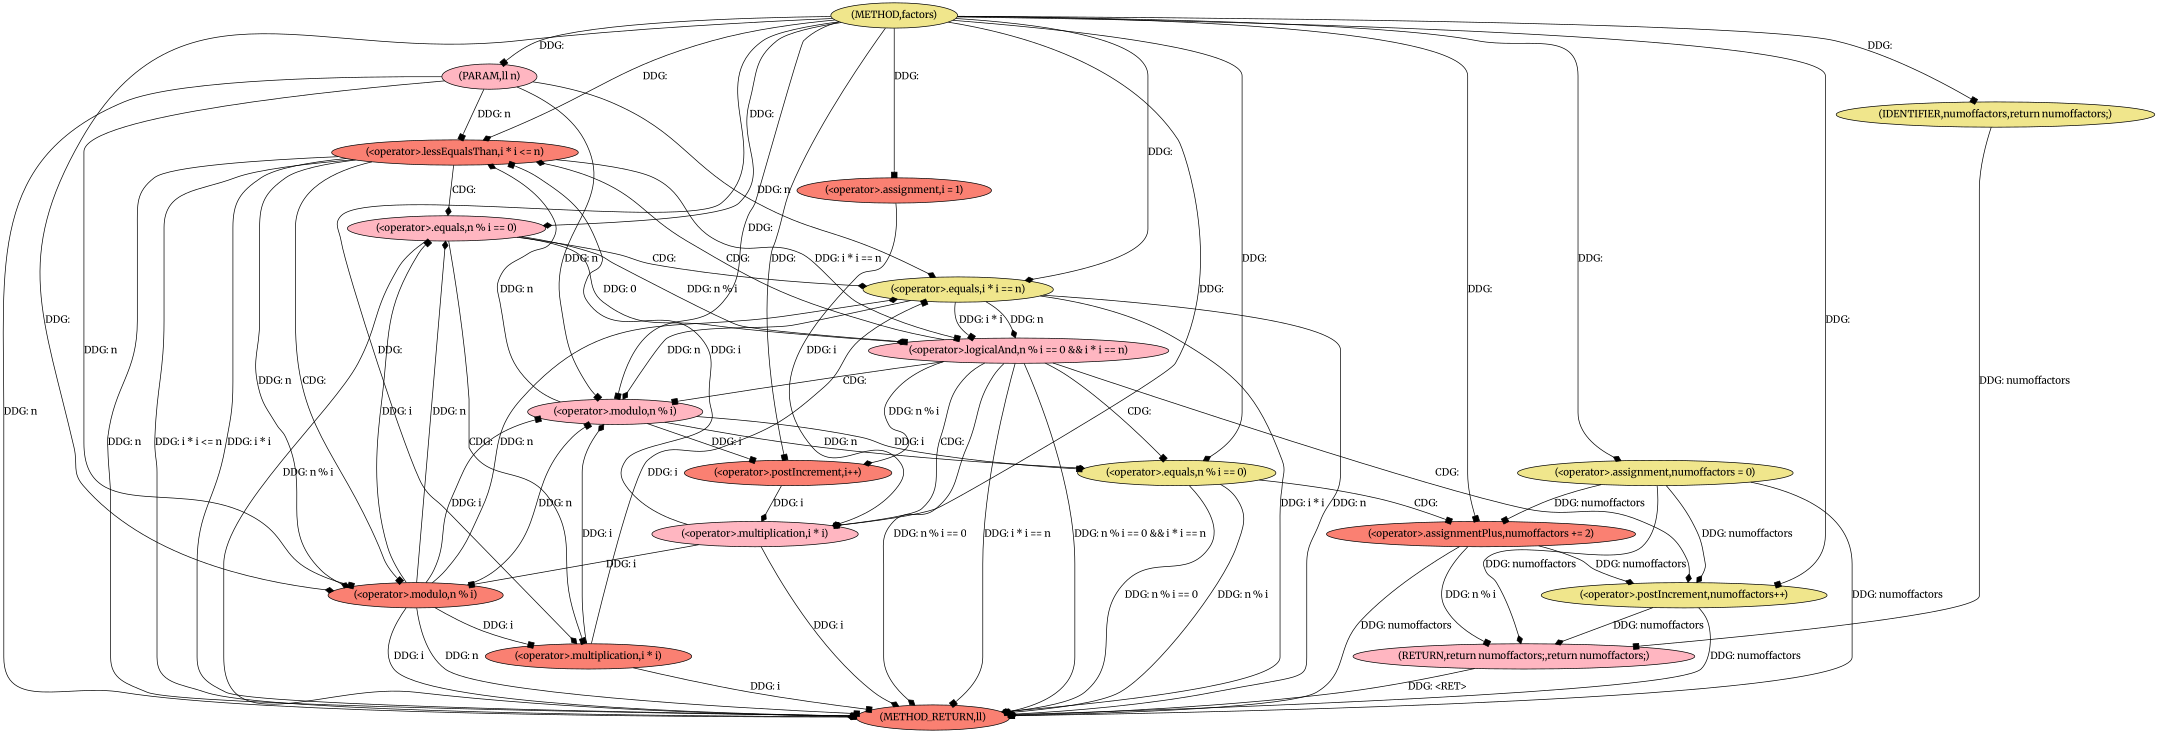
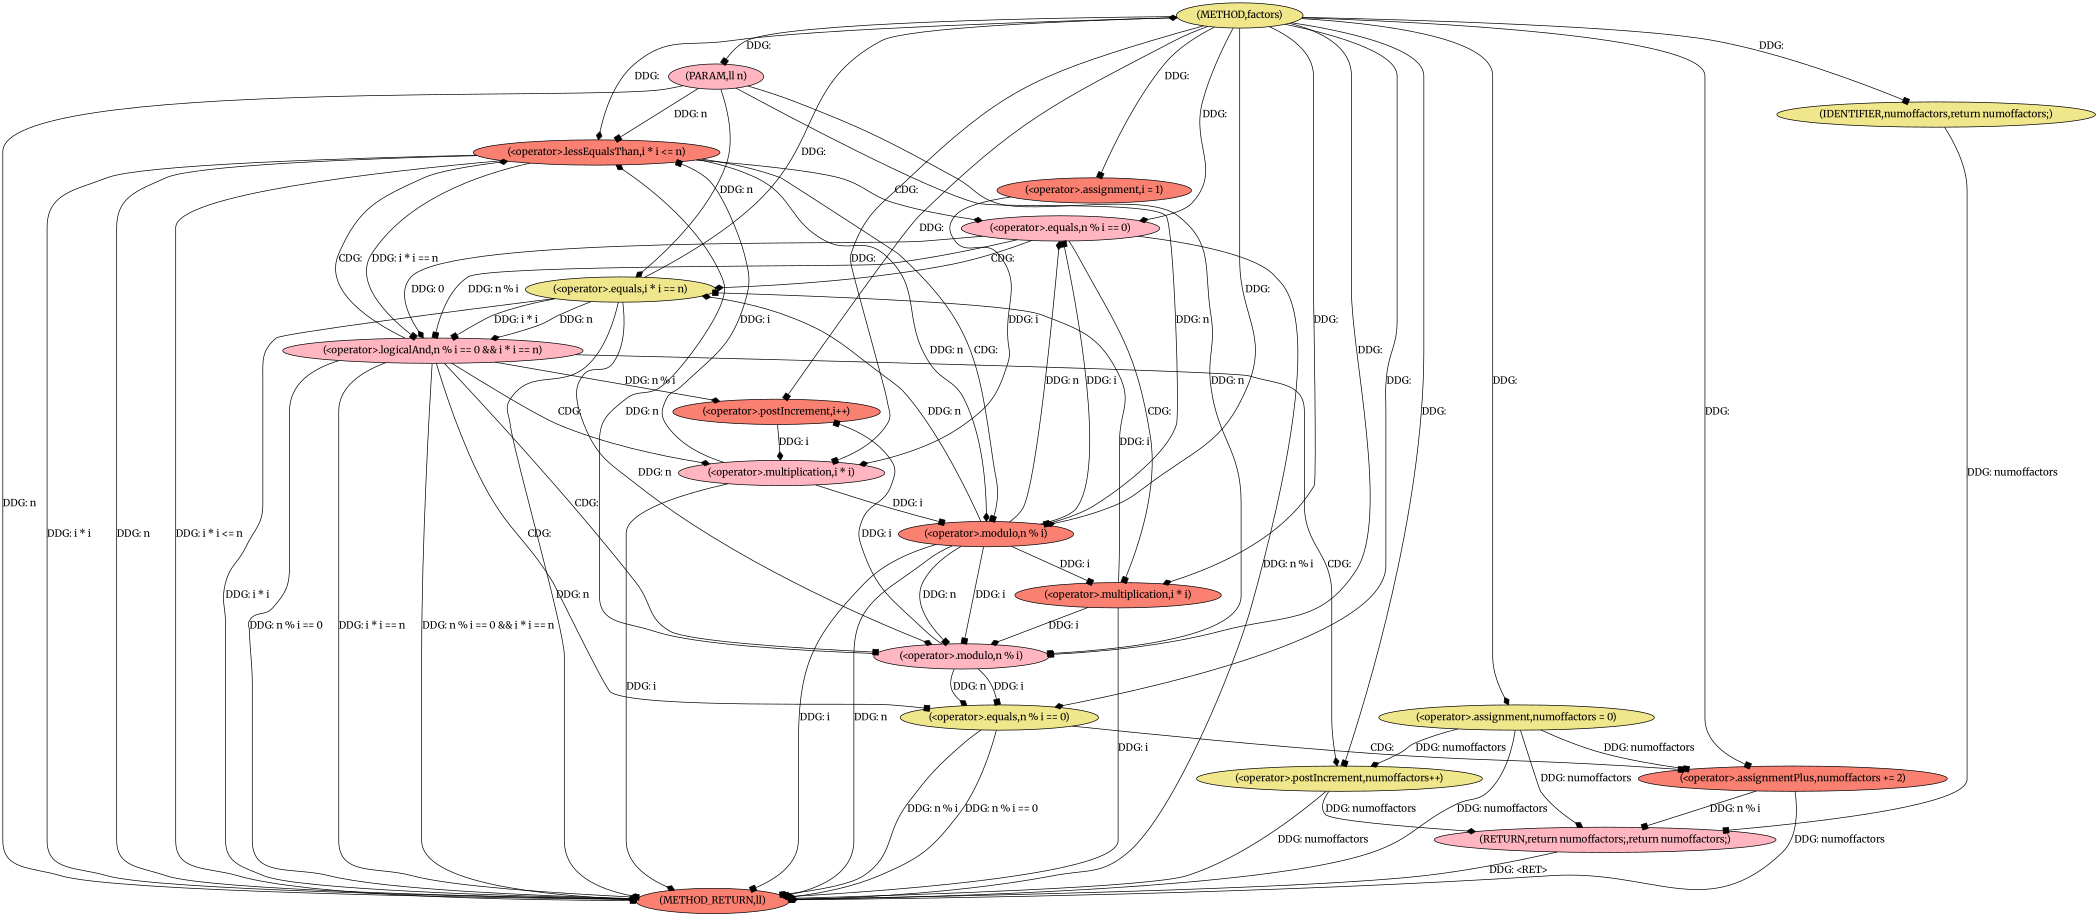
edge "(METHOD,factors)" -> "(<operator>.equals,i * i == n)": reversed
edge "(<operator>.assignmentPlus,numoffactors += 2)" -> "(<operator>.postIncrement,numoffactors++)": removed, label "DDG: numoffactors"
